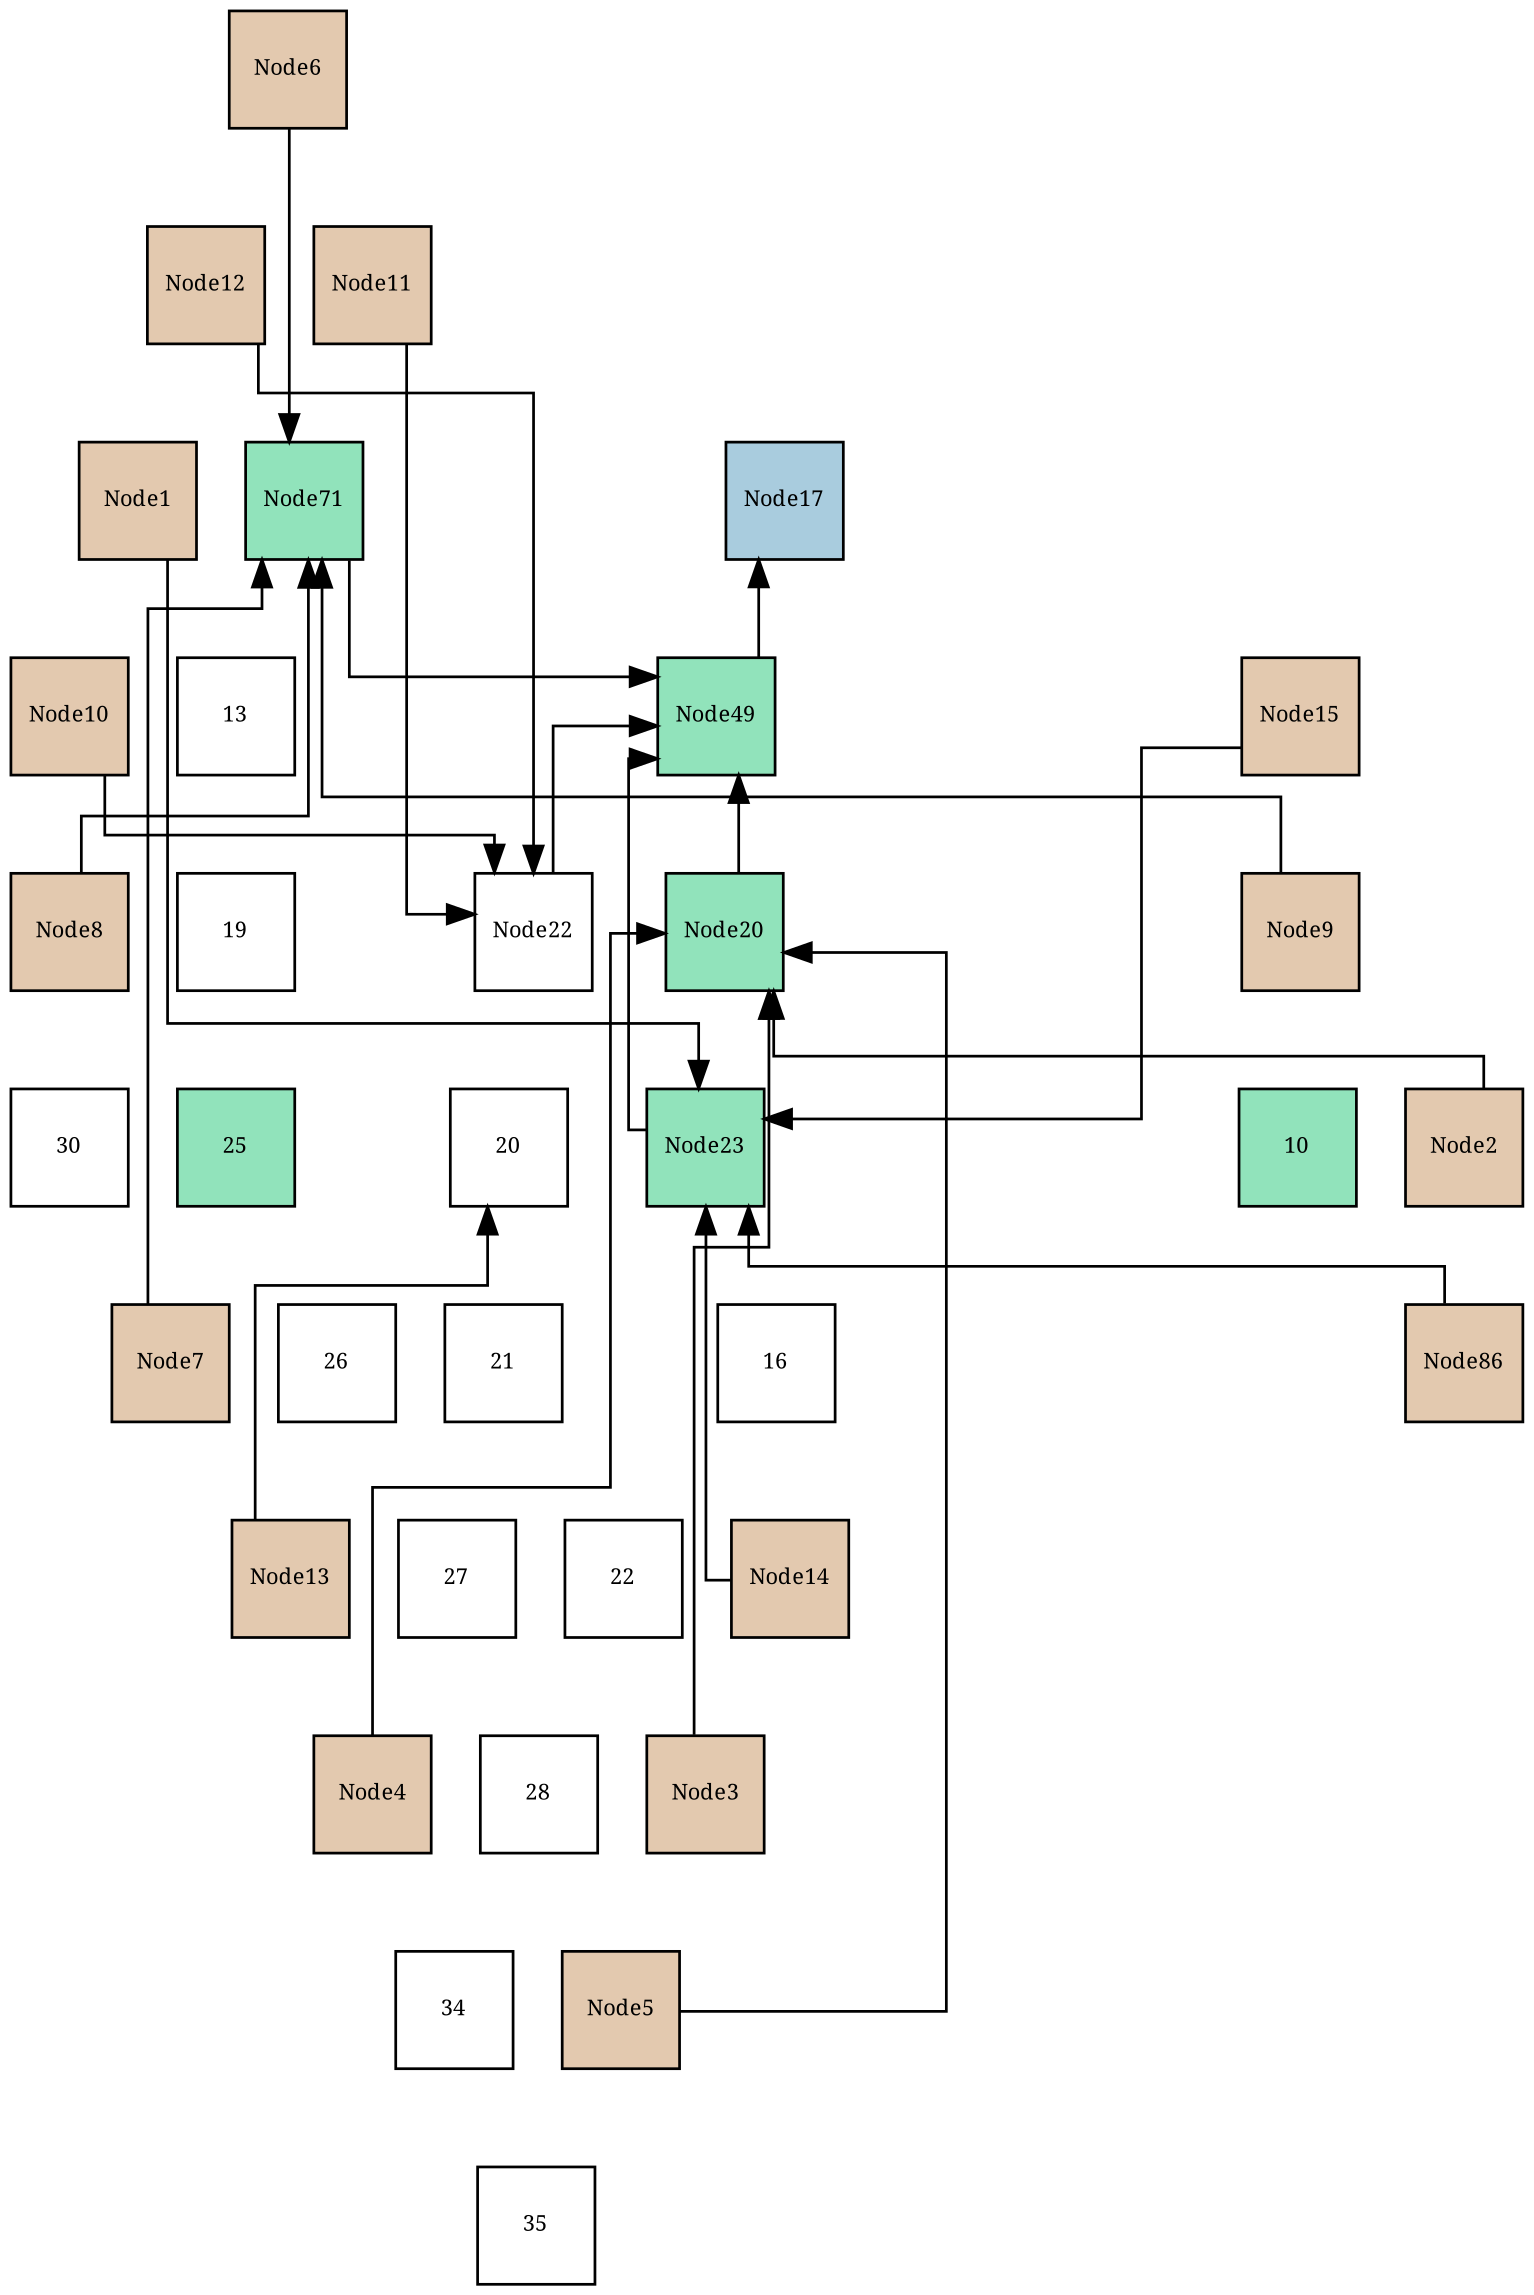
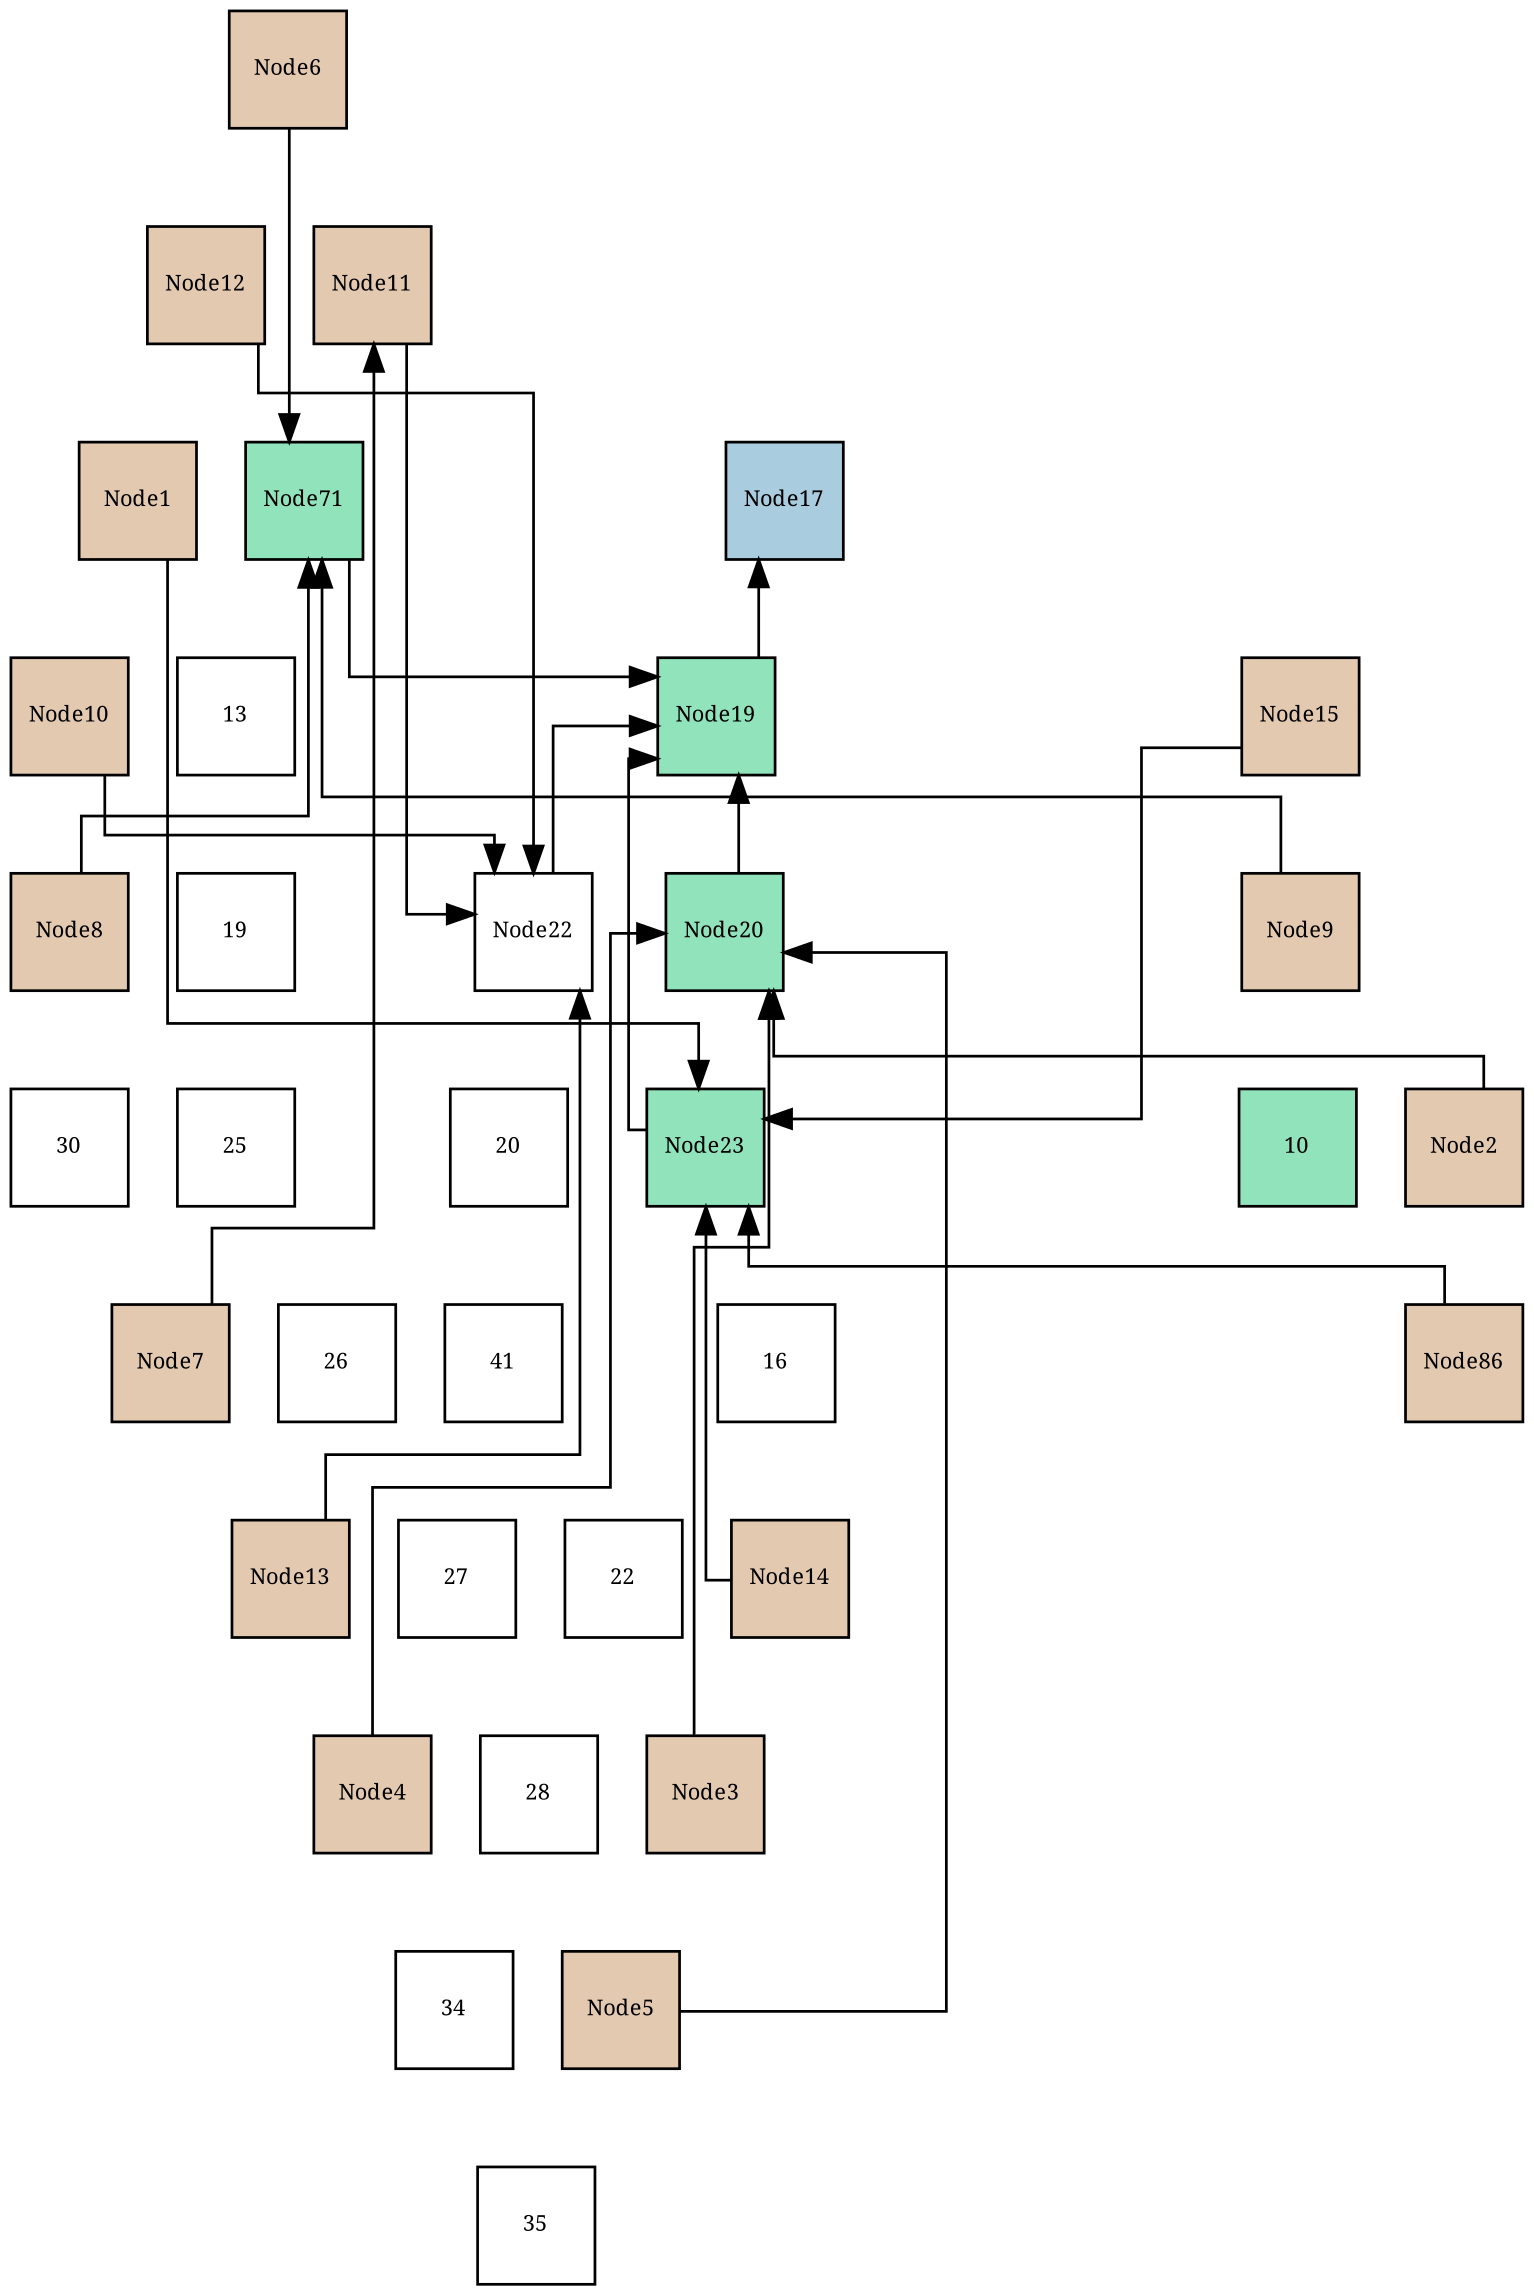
node "Node49": label "Node49" -> "Node19"
edge "Node7" -> "Node71": now "Node7" -> "Node11"
node "25": fillcolor #91e3bb -> #ffffff
edge "Node13" -> "20": now "Node13" -> "Node22"
node "21": label "21" -> "41"
